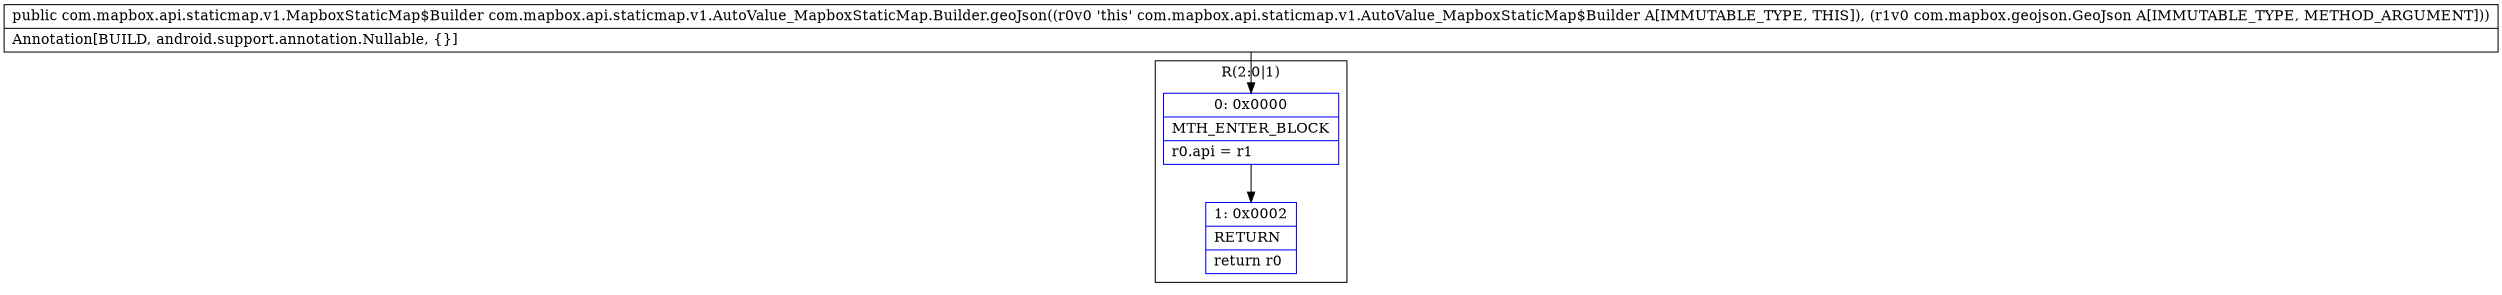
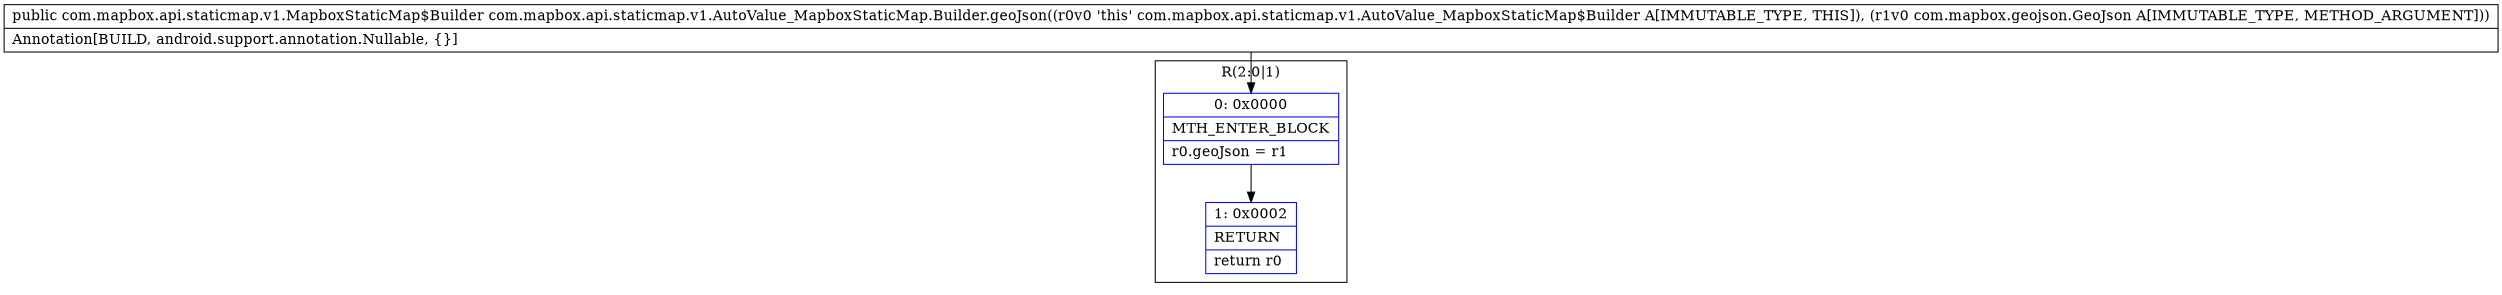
node "0: 0x0000": text "r0.api = r1" -> "r0.geoJson = r1"
